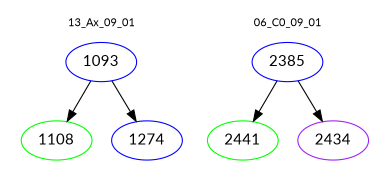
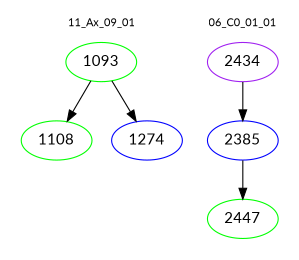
cluster "13_Ax_09_01": label "13_Ax_09_01" -> "11_Ax_09_01"
cluster "06_C0_09_01": label "06_C0_09_01" -> "06_C0_01_01"
node "1093": color blue -> green
edge "2385" -> "2434": reversed
node "2441": label "2441" -> "2447"
